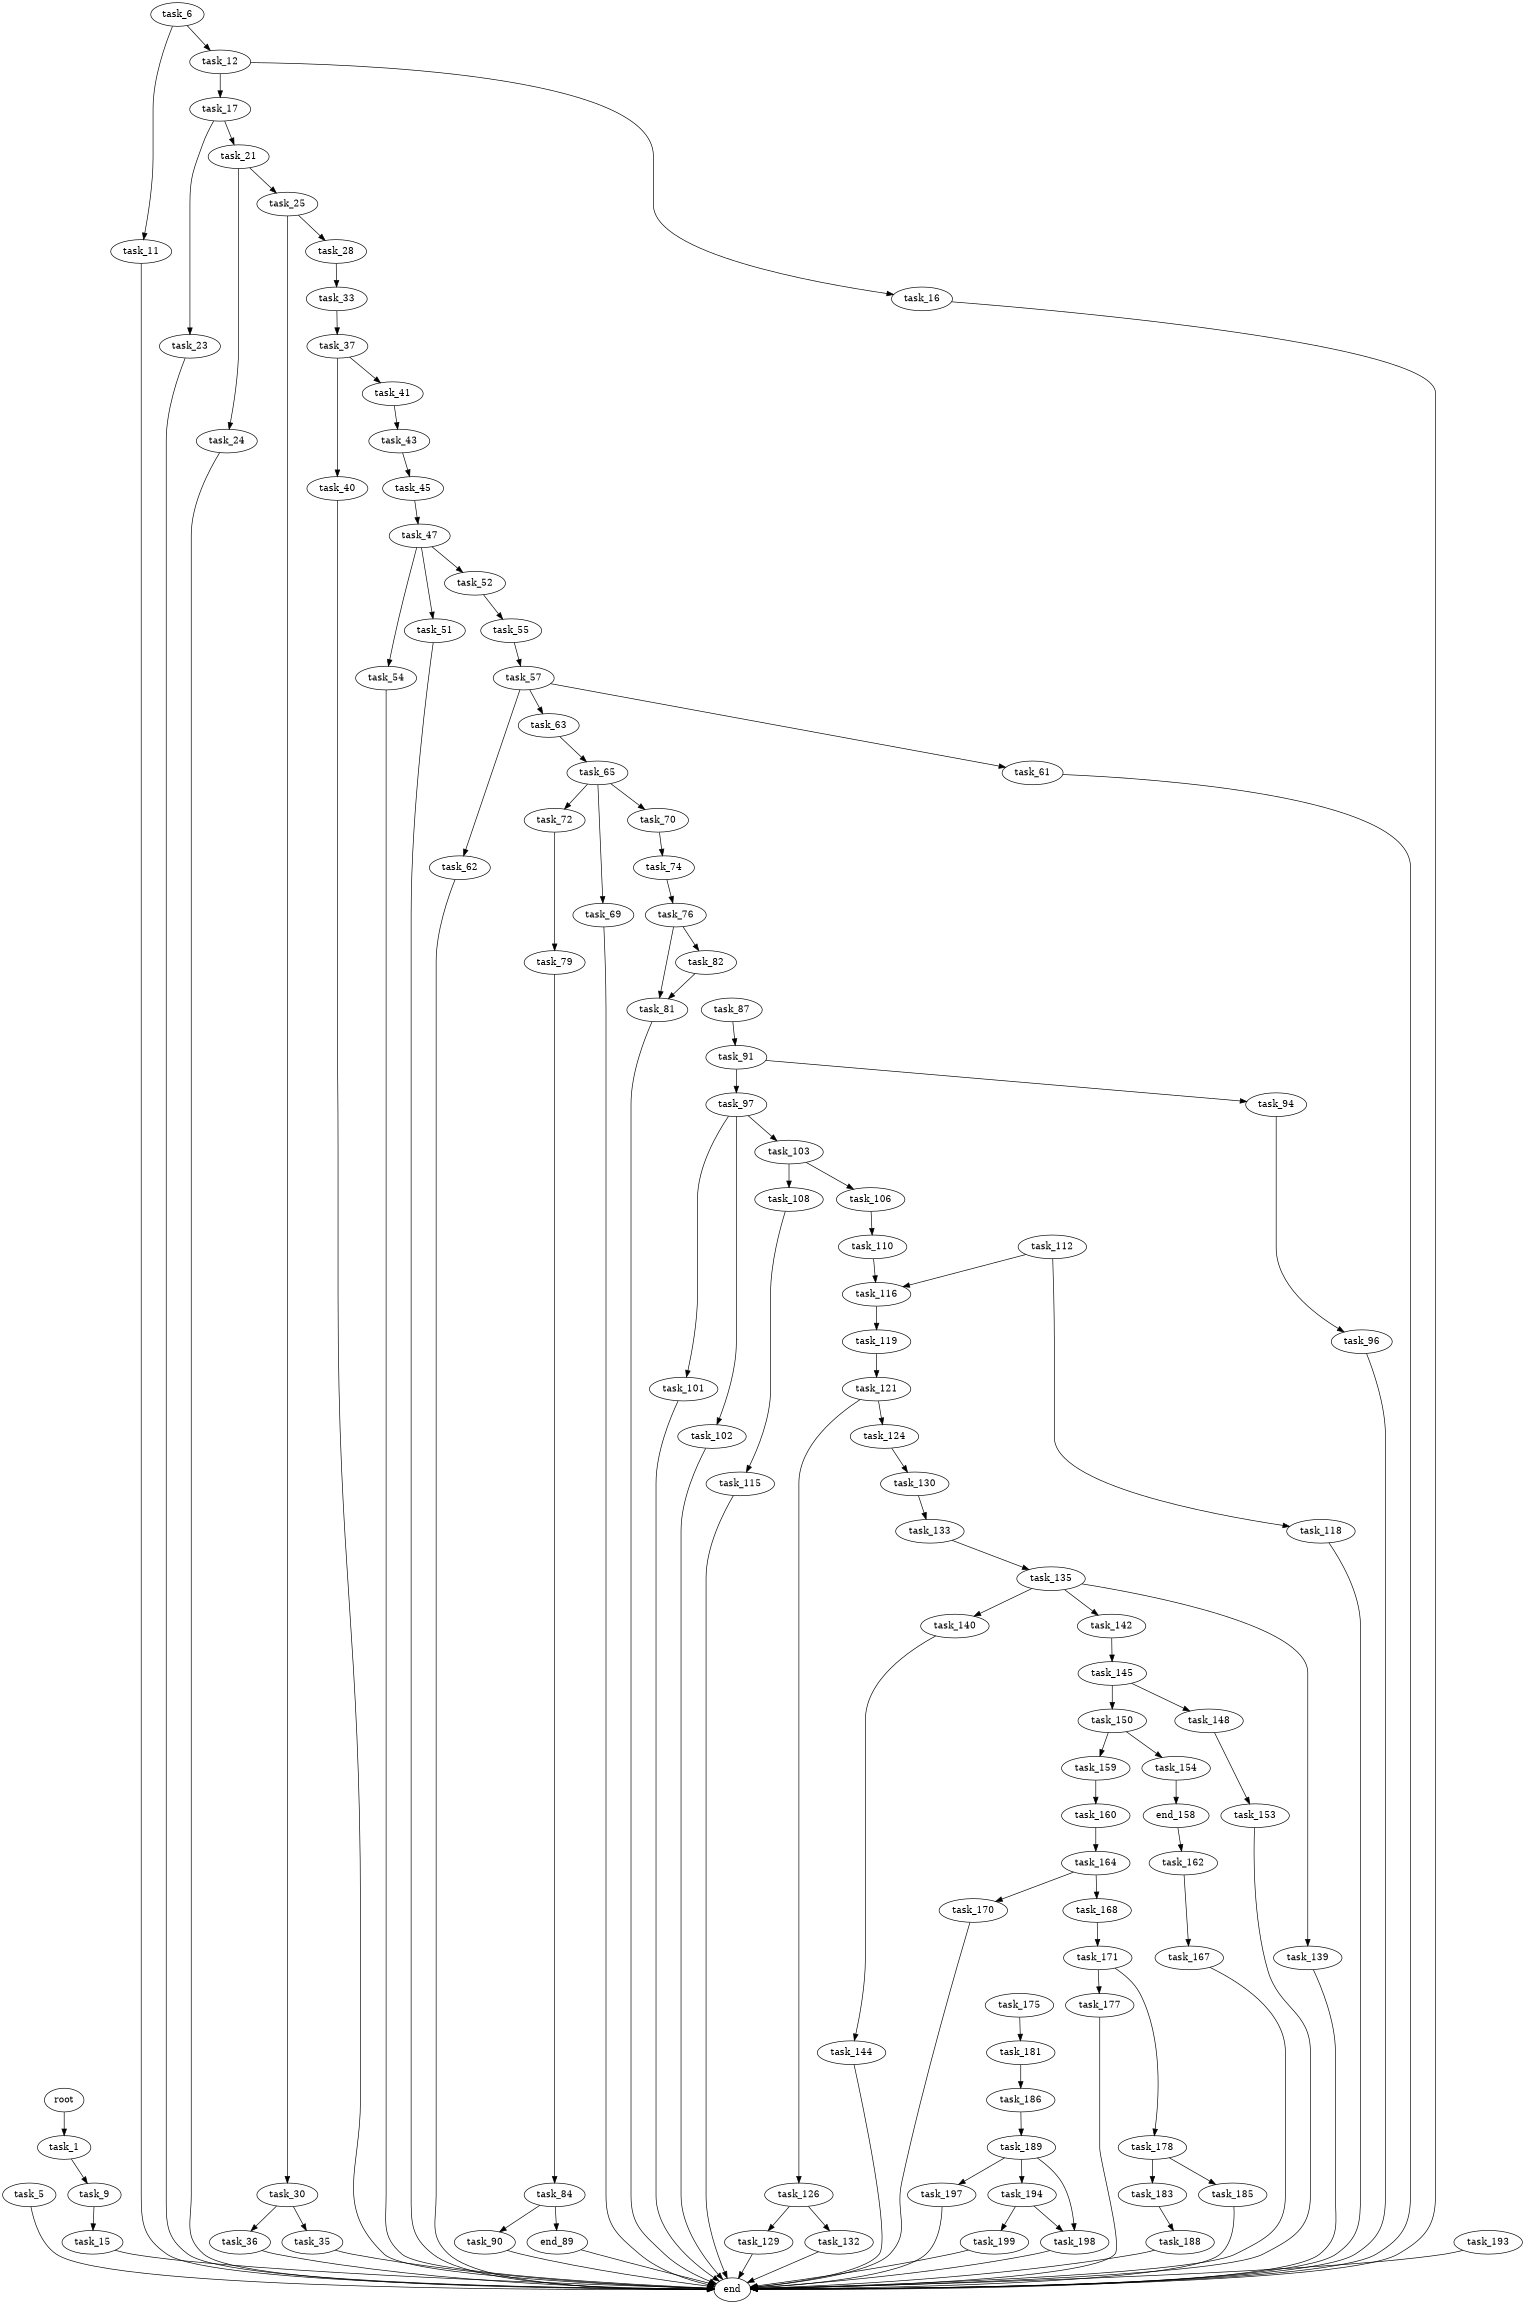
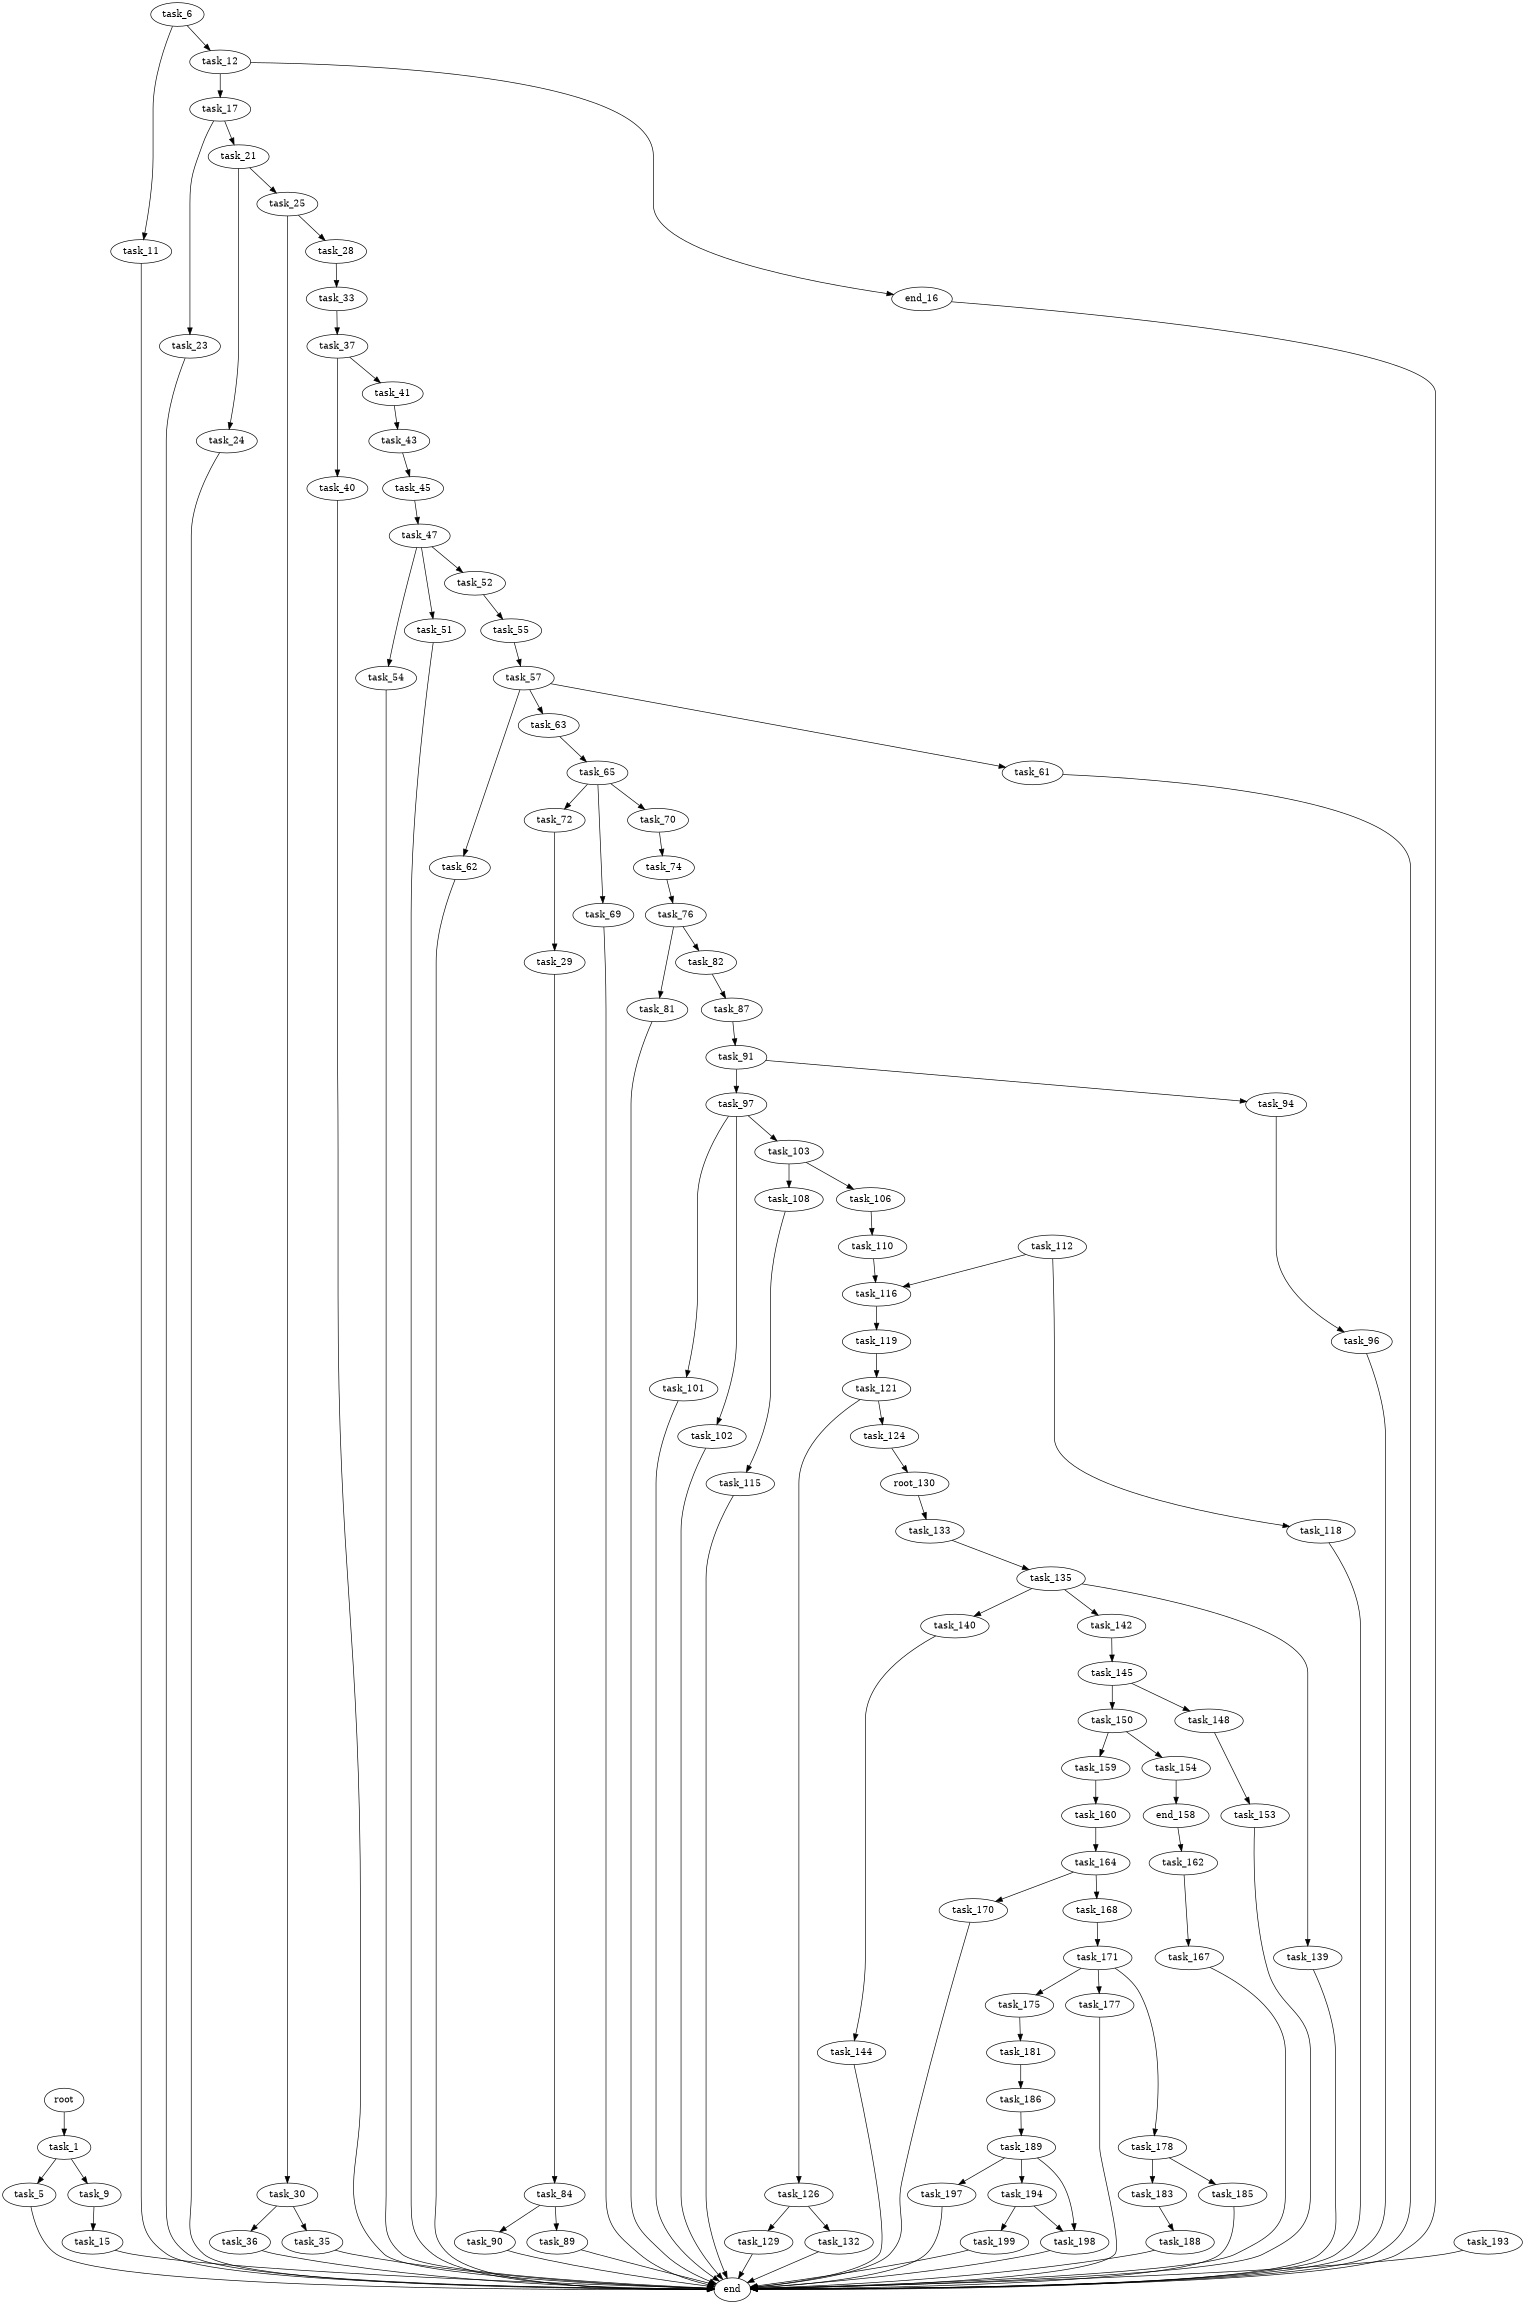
node "task_16": label "task_16" -> "end_16"
node "task_79": label "task_79" -> "task_29"
edge "task_82" -> "task_81": now "task_82" -> "task_87"
node "task_130": label "task_130" -> "root_130"
edge "task_171" -> "task_175": added
edge "task_1" -> "task_5": added
node "end_89": label "end_89" -> "task_89"
